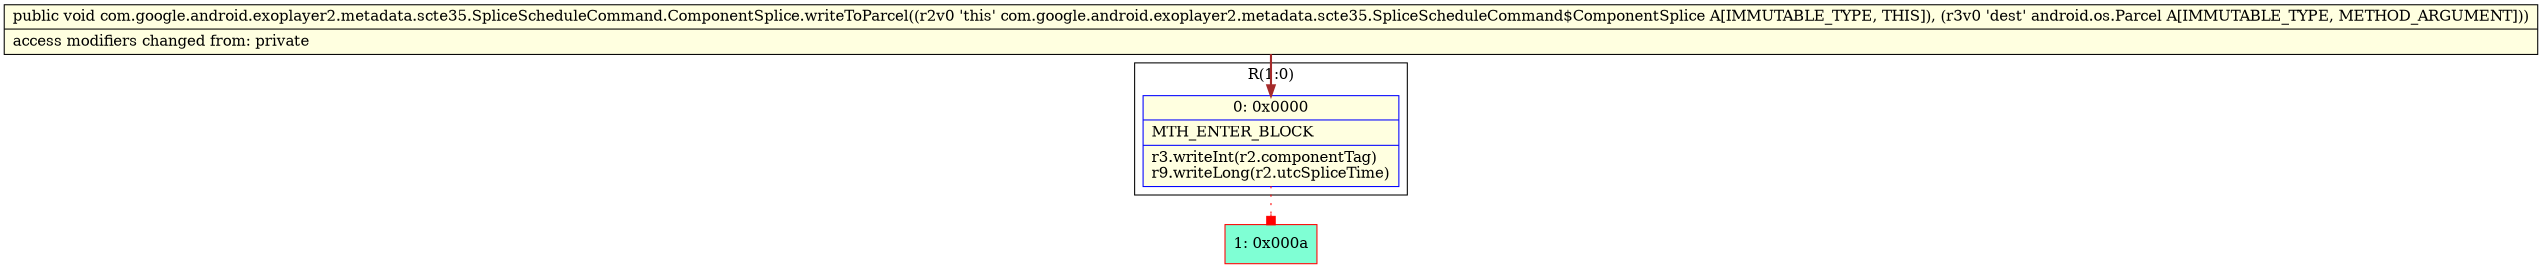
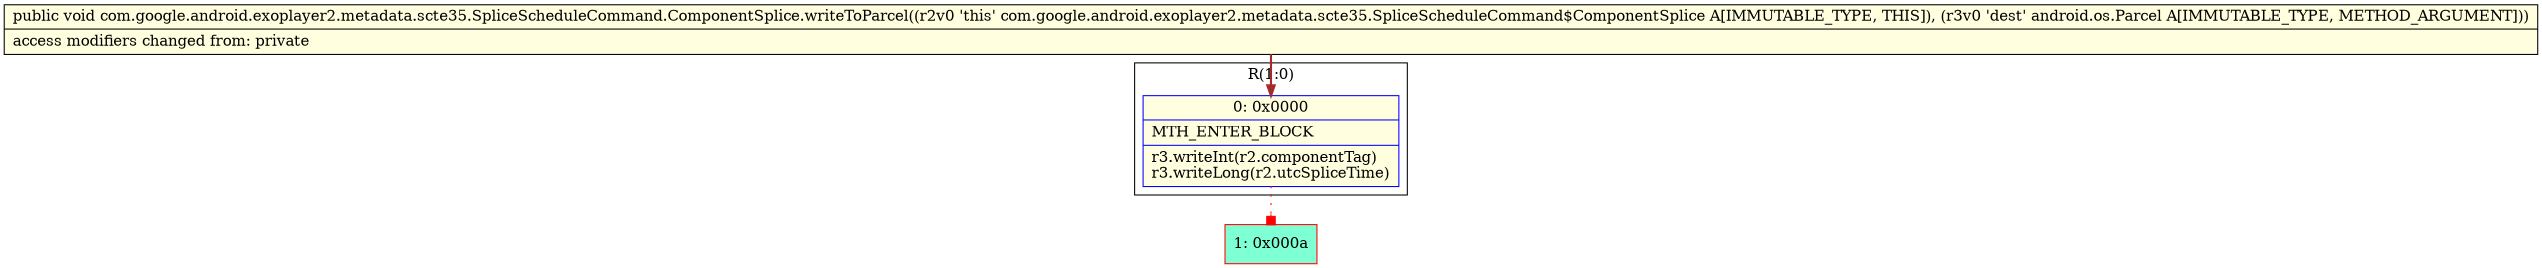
node "0: 0x0000": text "r9.writeLong(r2.utcSpliceTime)" -> "r3.writeLong(r2.utcSpliceTime)"
